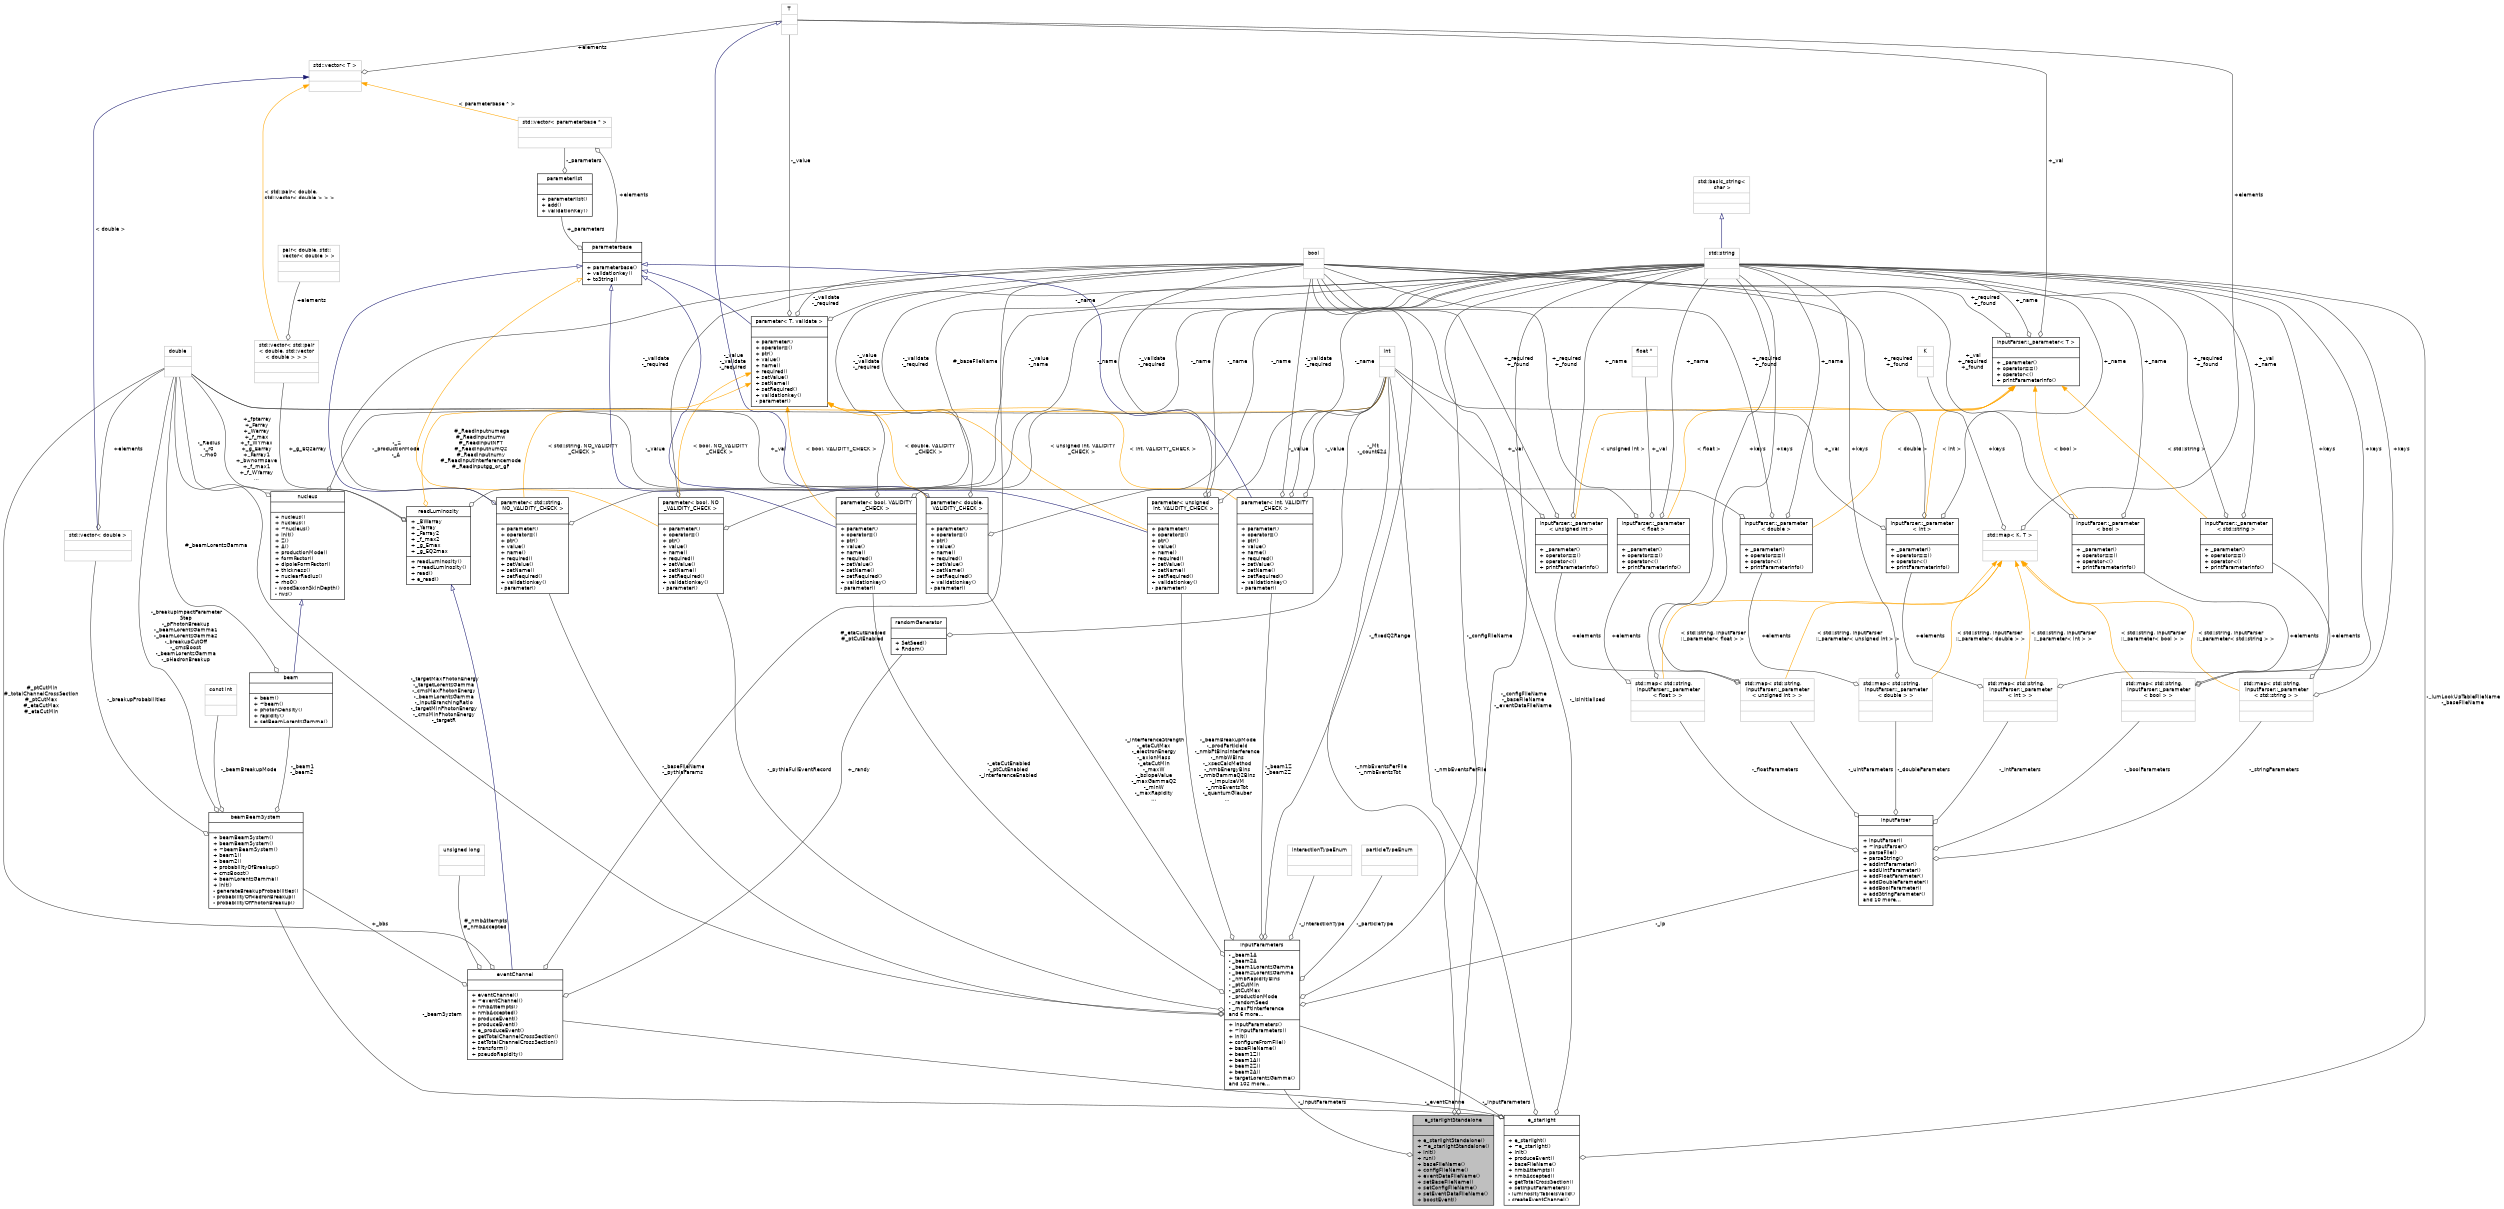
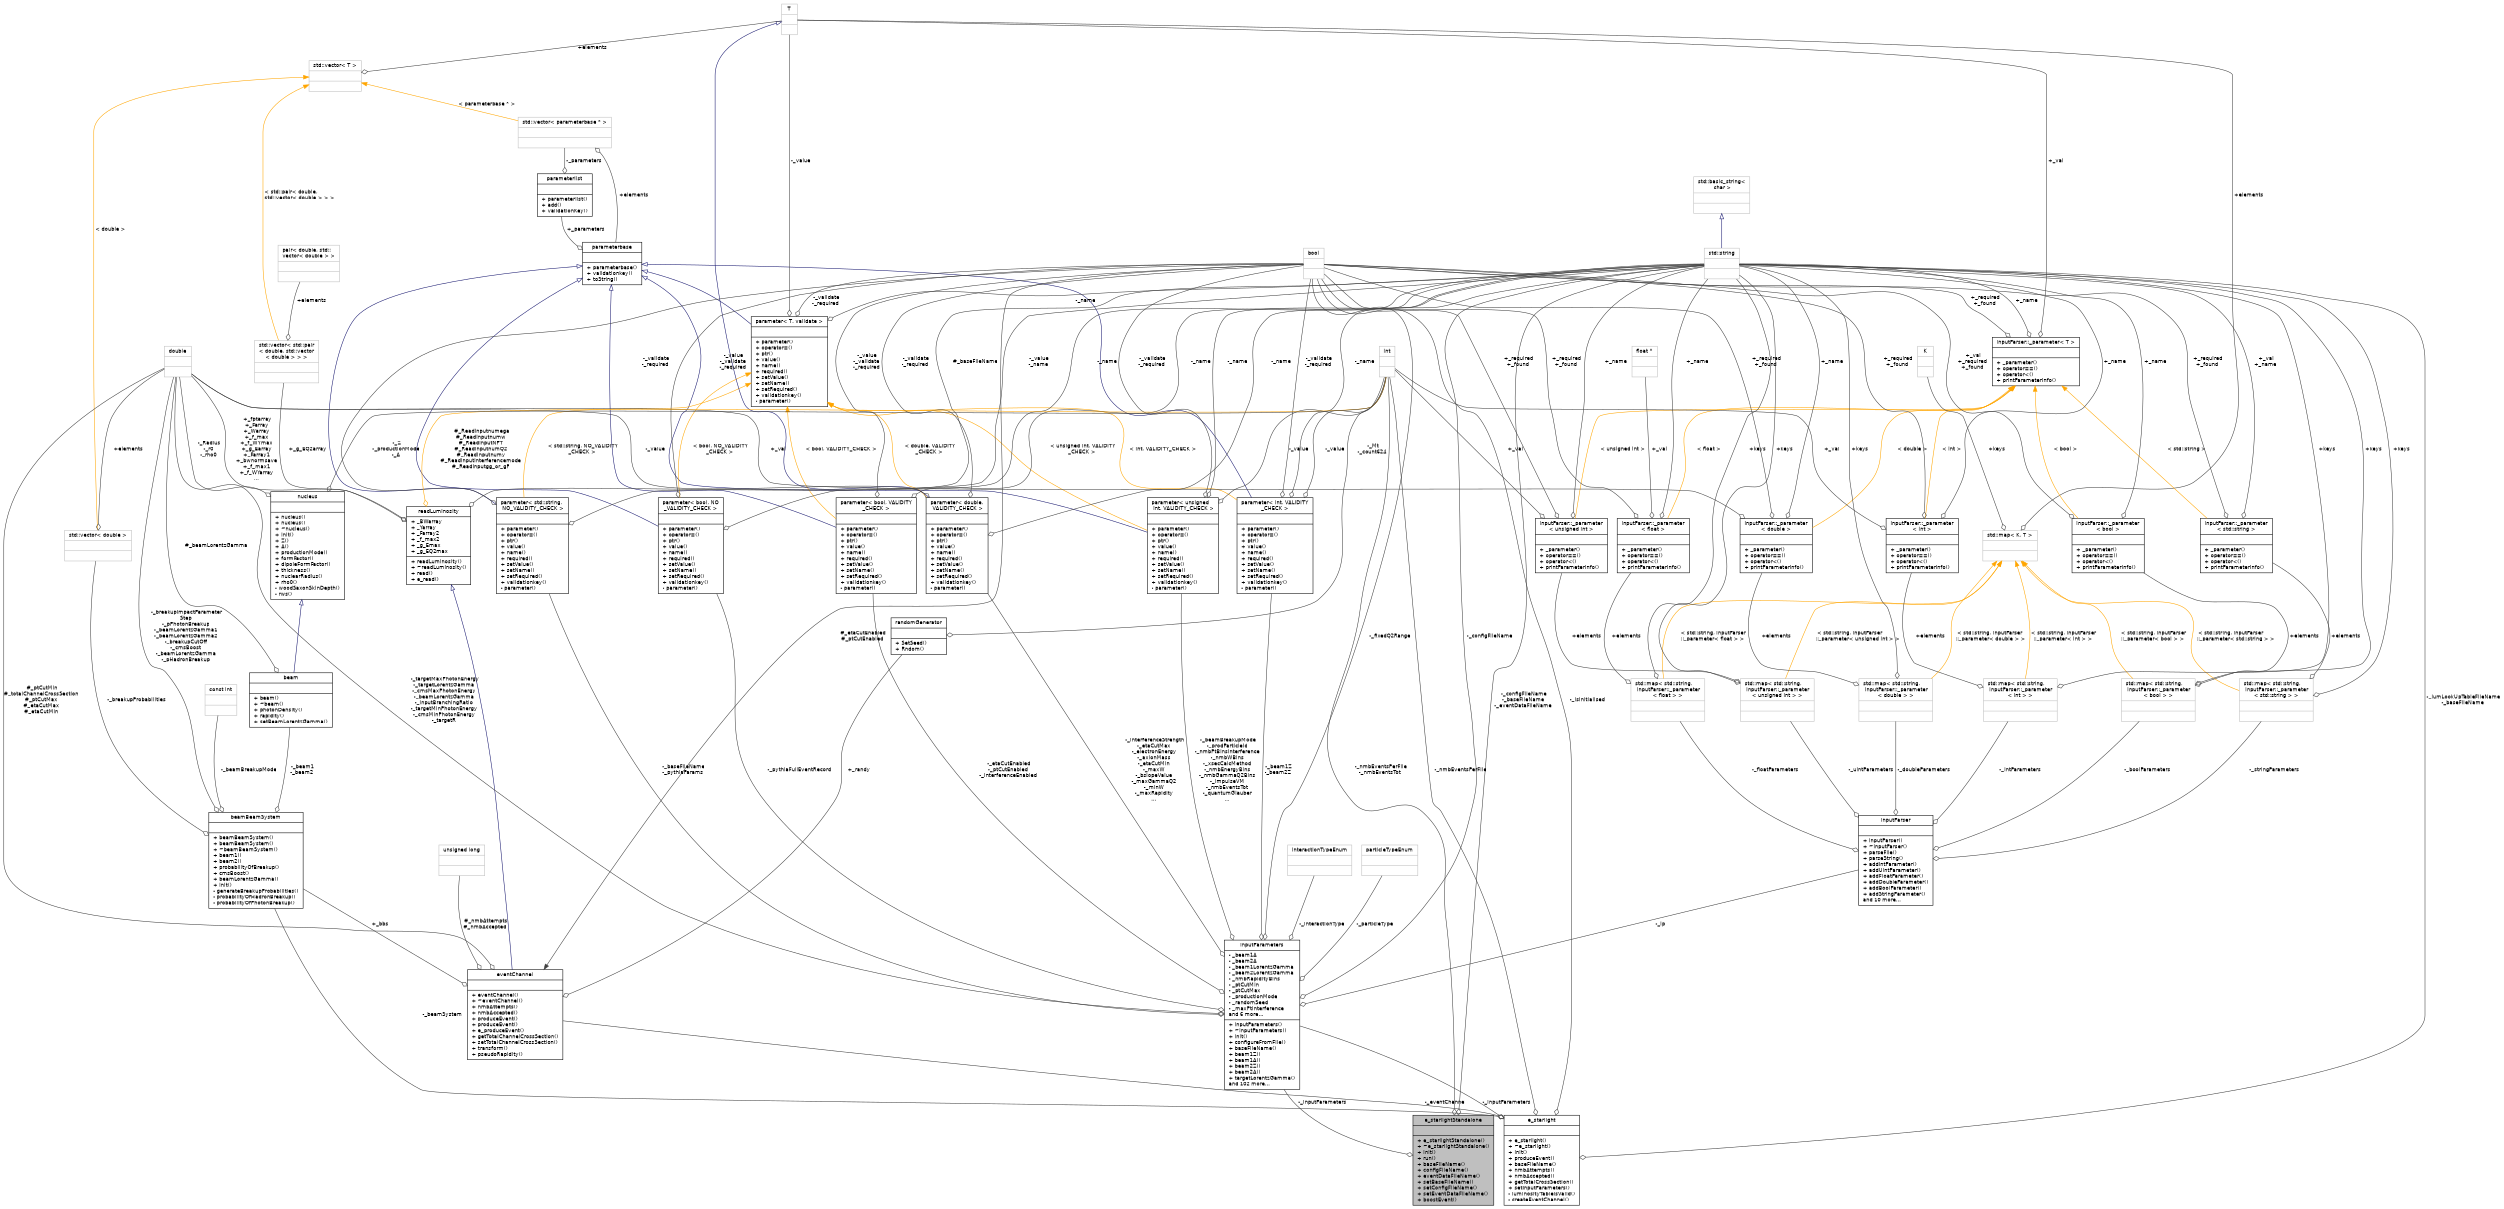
edge "std::vector< double >" -> "std::vector< T >": color midnightblue -> orange
edge "parameter< bool, NO" -> "parameterbase": color orange -> midnightblue
edge "bool" -> "eventChannel": arrowhead odiamond -> normal
